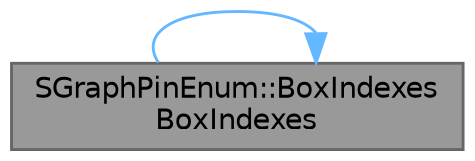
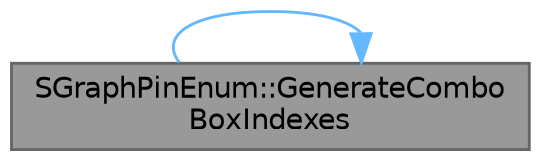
node "SGraphPinEnum::BoxIndexes BoxIndexes": label "SGraphPinEnum::BoxIndexes BoxIndexes" -> "SGraphPinEnum::GenerateCombo BoxIndexes"
